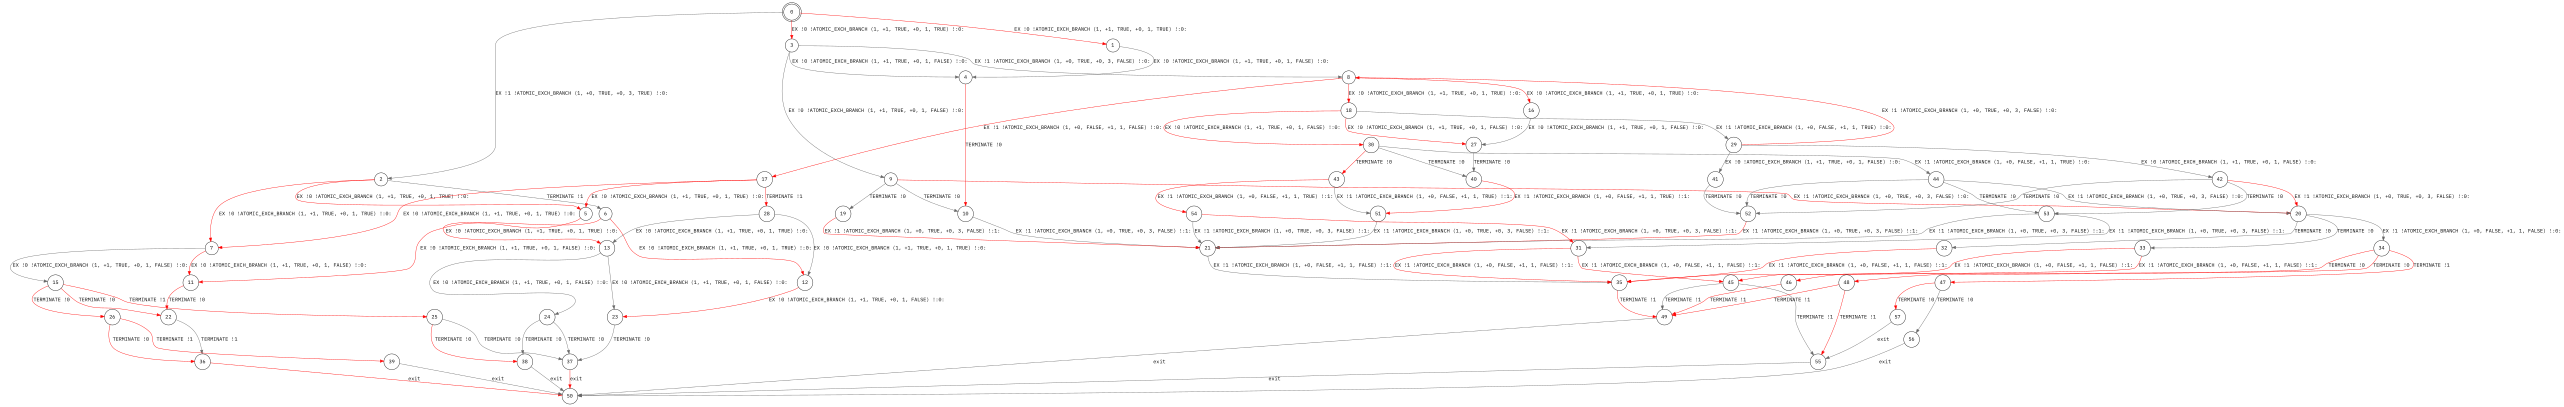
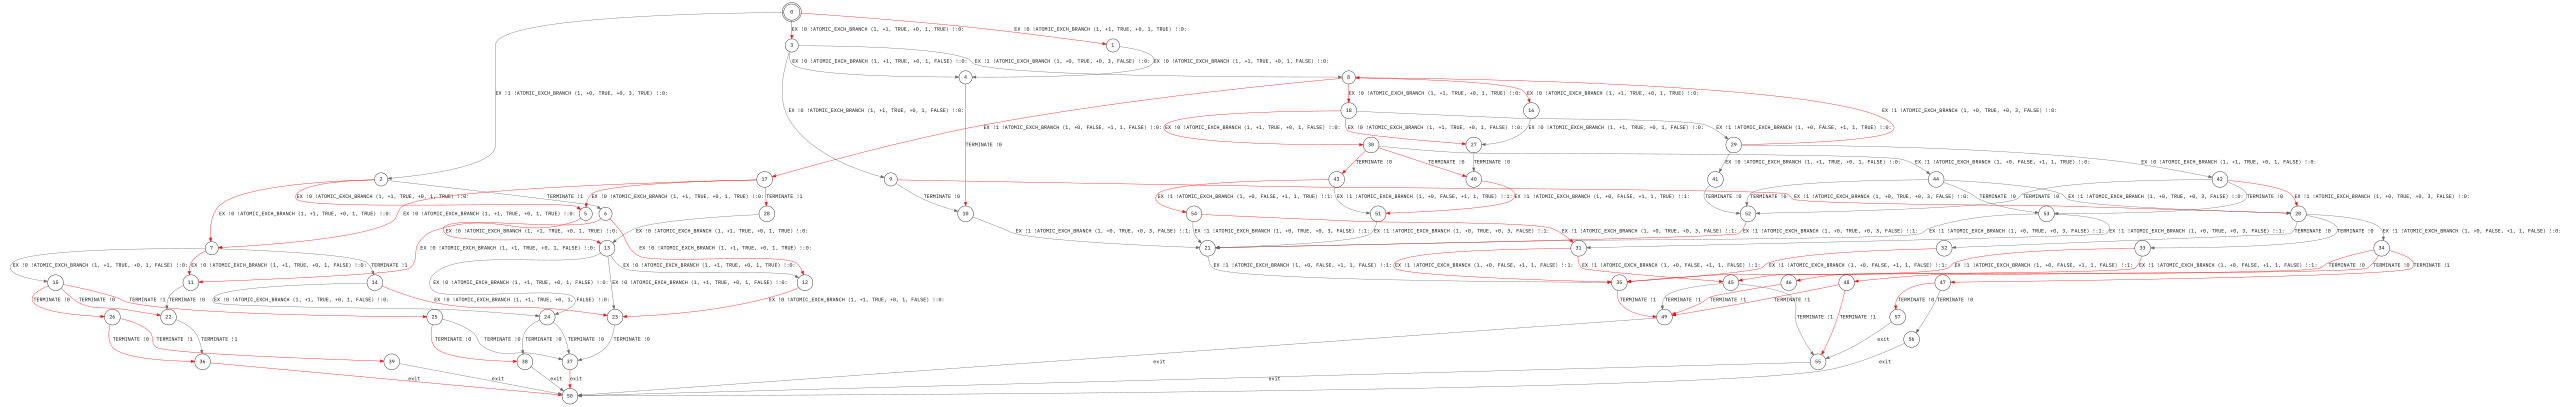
edge "30" -> "40": color gray40 -> red
node "19": removed
edge "28" -> "12": now "13" -> "12"
node "14": added
edge "11" -> "22": color red -> gray40
